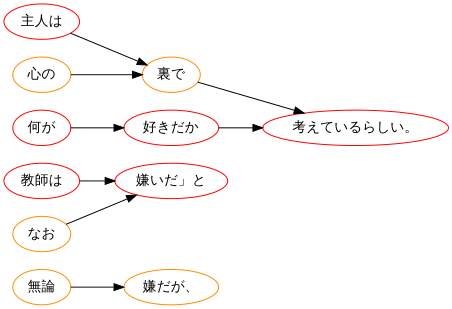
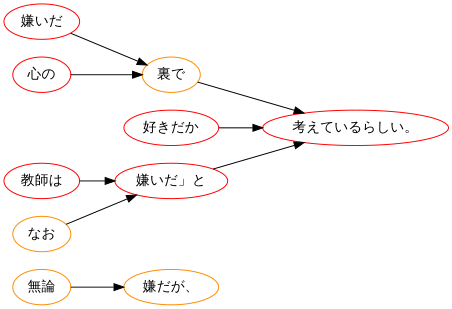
node "主人は": label "主人は" -> "嫌いだ"
node "心の": color darkorange -> red
node "何が": removed
edge "嫌いだ」と" -> "考えているらしい。": added
